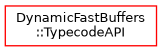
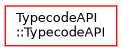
node "DynamicFastBuffers ::TypecodeAPI": label "DynamicFastBuffers ::TypecodeAPI" -> "TypecodeAPI ::TypecodeAPI"
